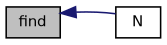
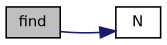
edge "N" -> "find": reversed
